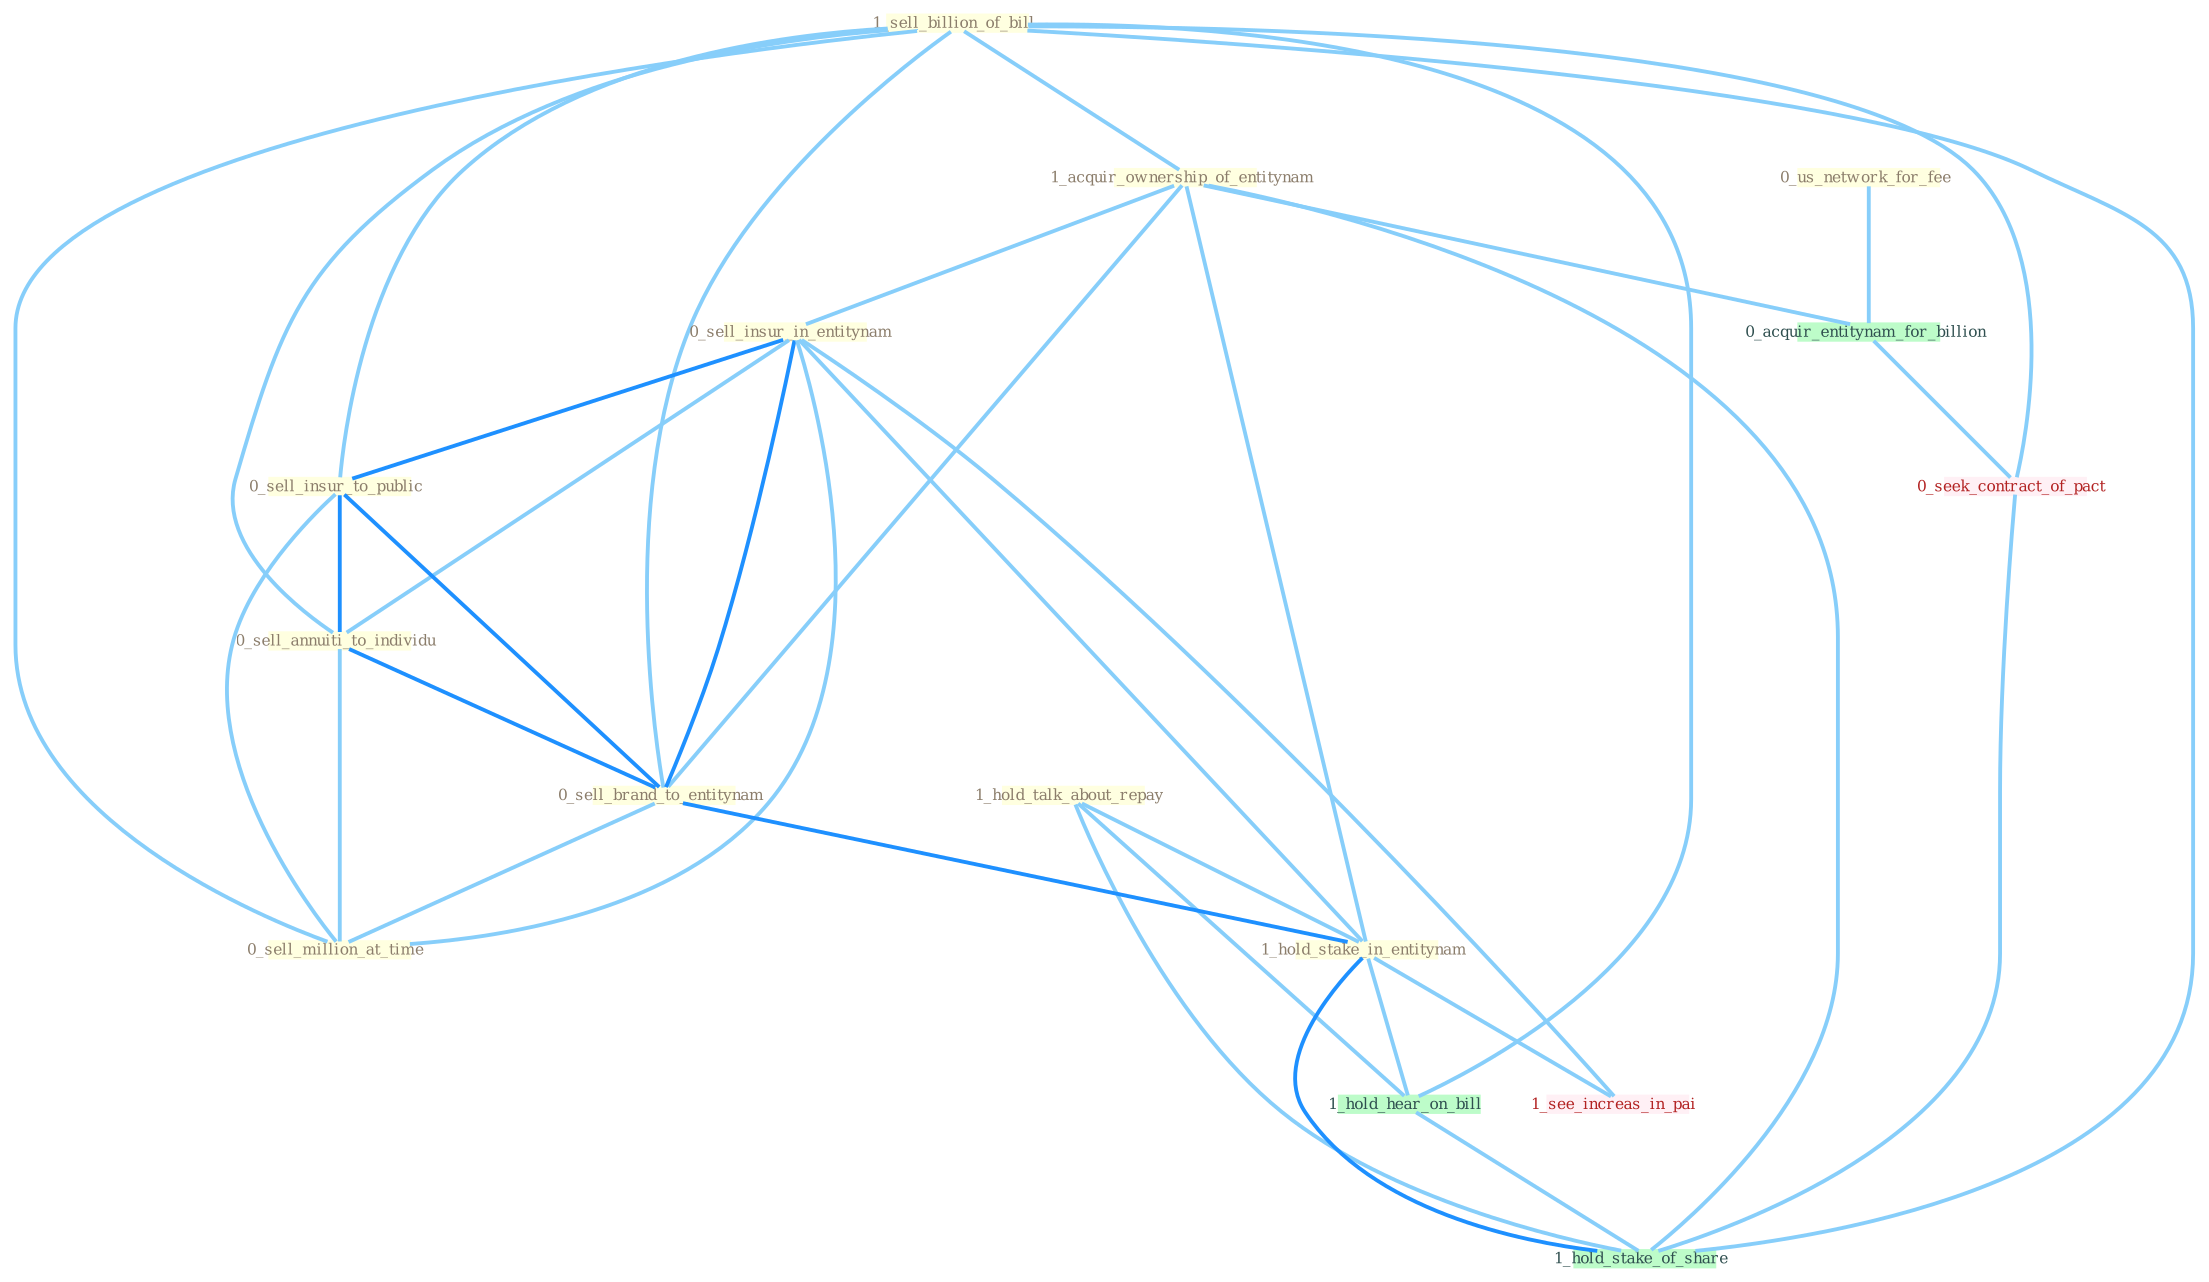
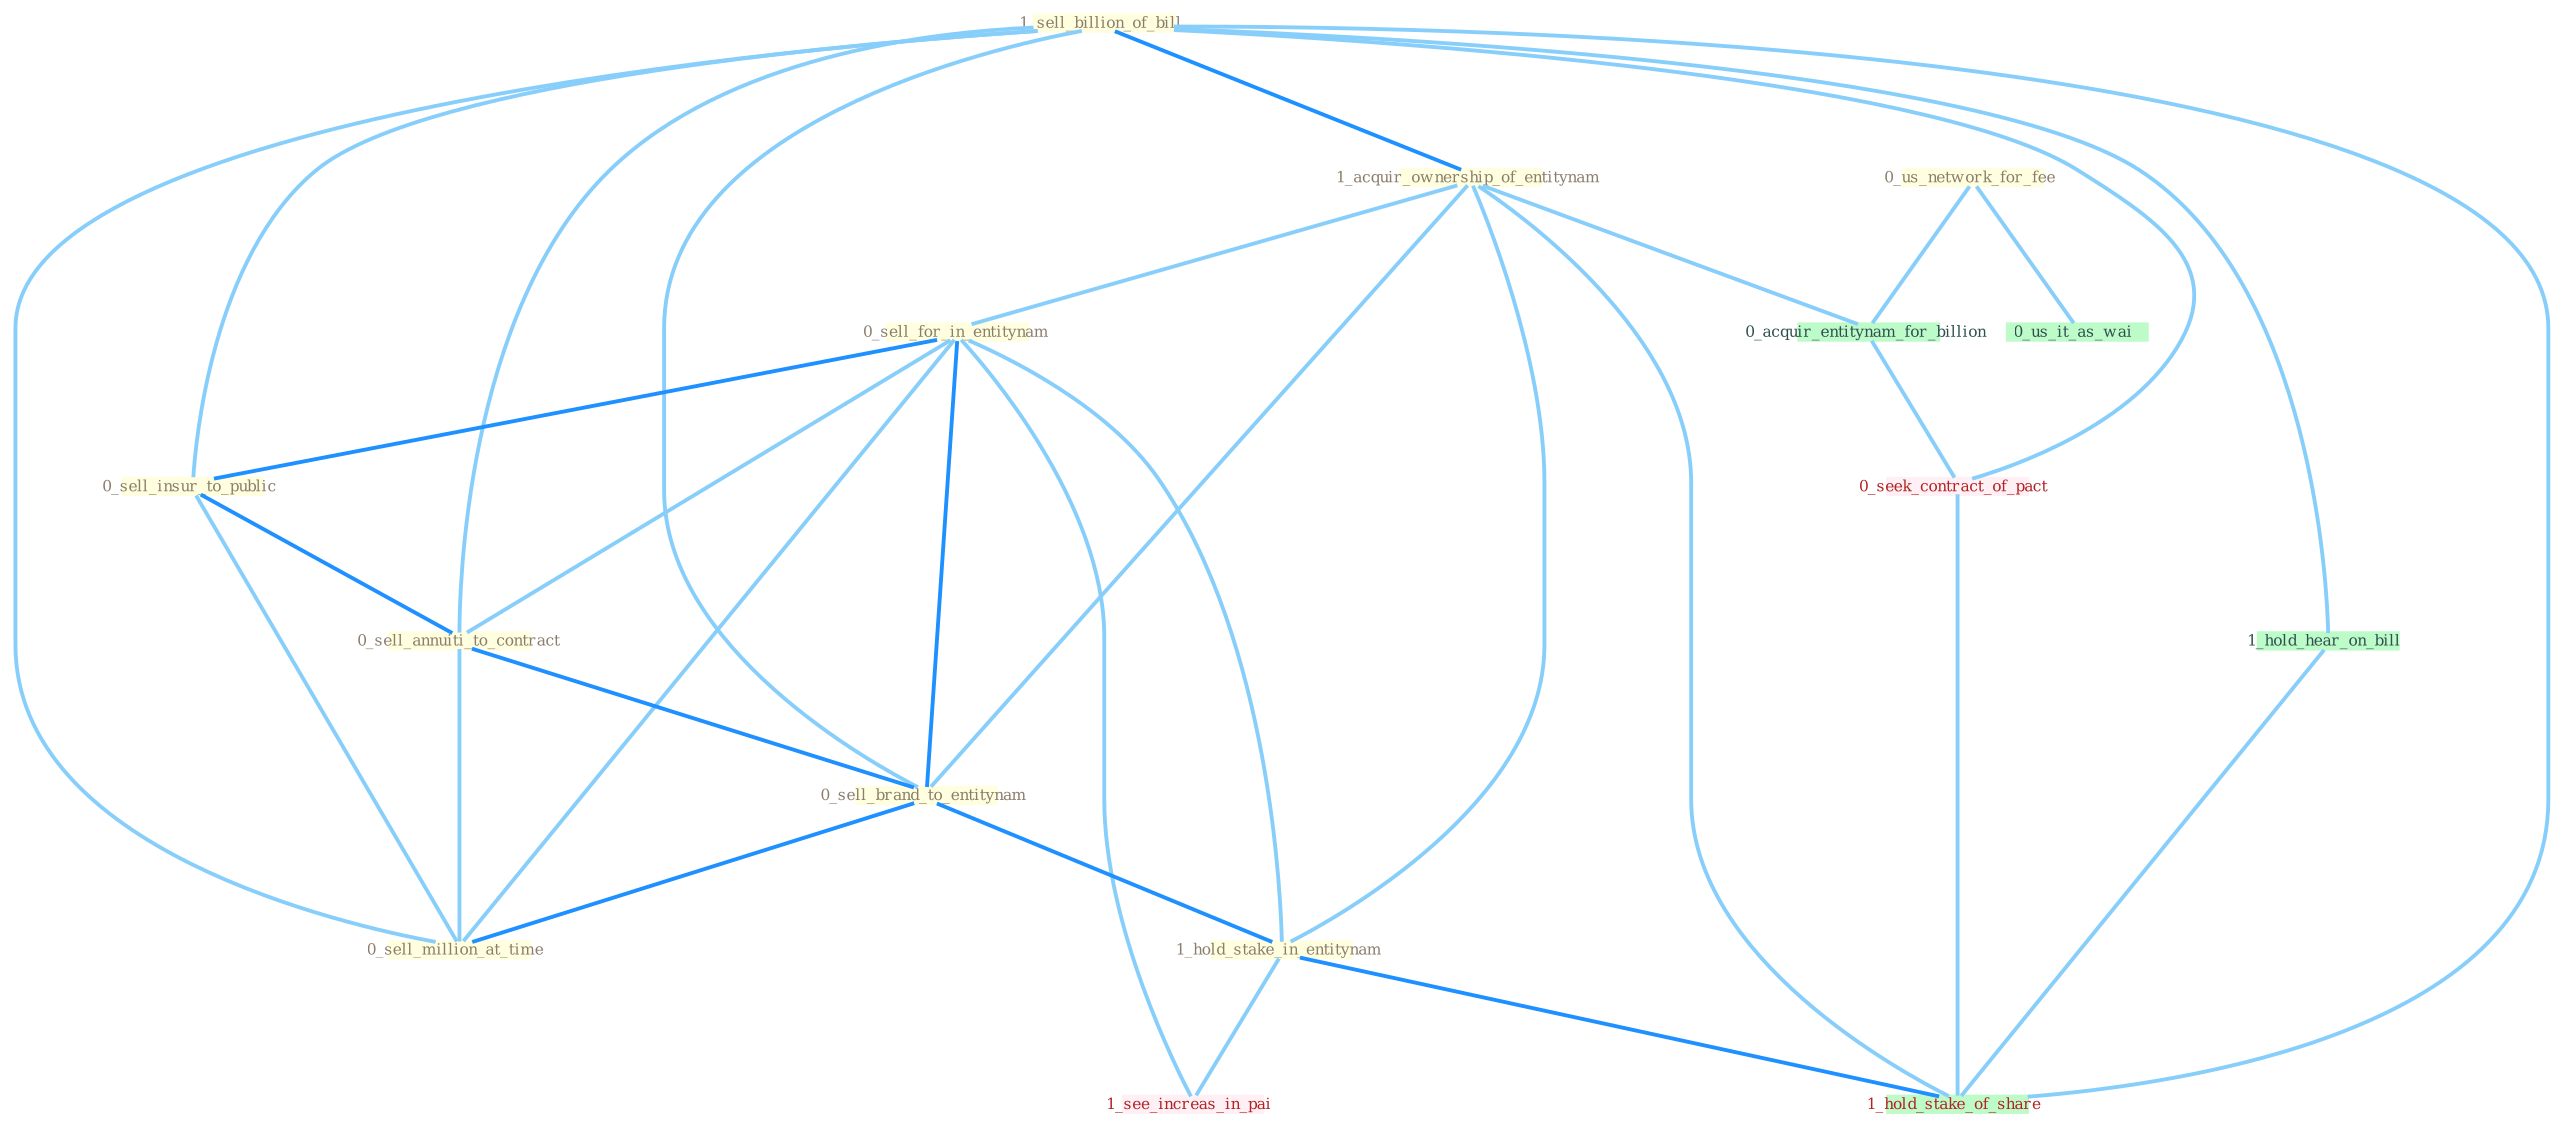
edge "1_sell_billion_of_bill" -- "1_acquir_ownership_of_entitynam": color #87cefa -> #1e90ff
node "0_sell_insur_in_entitynam": label "0_sell_insur_in_entitynam" -> "0_sell_for_in_entitynam"
node "0_us_it_as_wai": added
node "0_sell_annuiti_to_individu": label "0_sell_annuiti_to_individu" -> "0_sell_annuiti_to_contract"
edge "0_sell_insur_to_public" -- "0_sell_brand_to_entitynam": removed
node "1_hold_talk_about_repay": removed
edge "0_sell_brand_to_entitynam" -- "0_sell_million_at_time": color #87cefa -> #1e90ff
edge "1_hold_stake_in_entitynam" -- "1_hold_hear_on_bill": removed
node "1_hold_stake_of_share": fontcolor #2f4f4f -> #b22222
